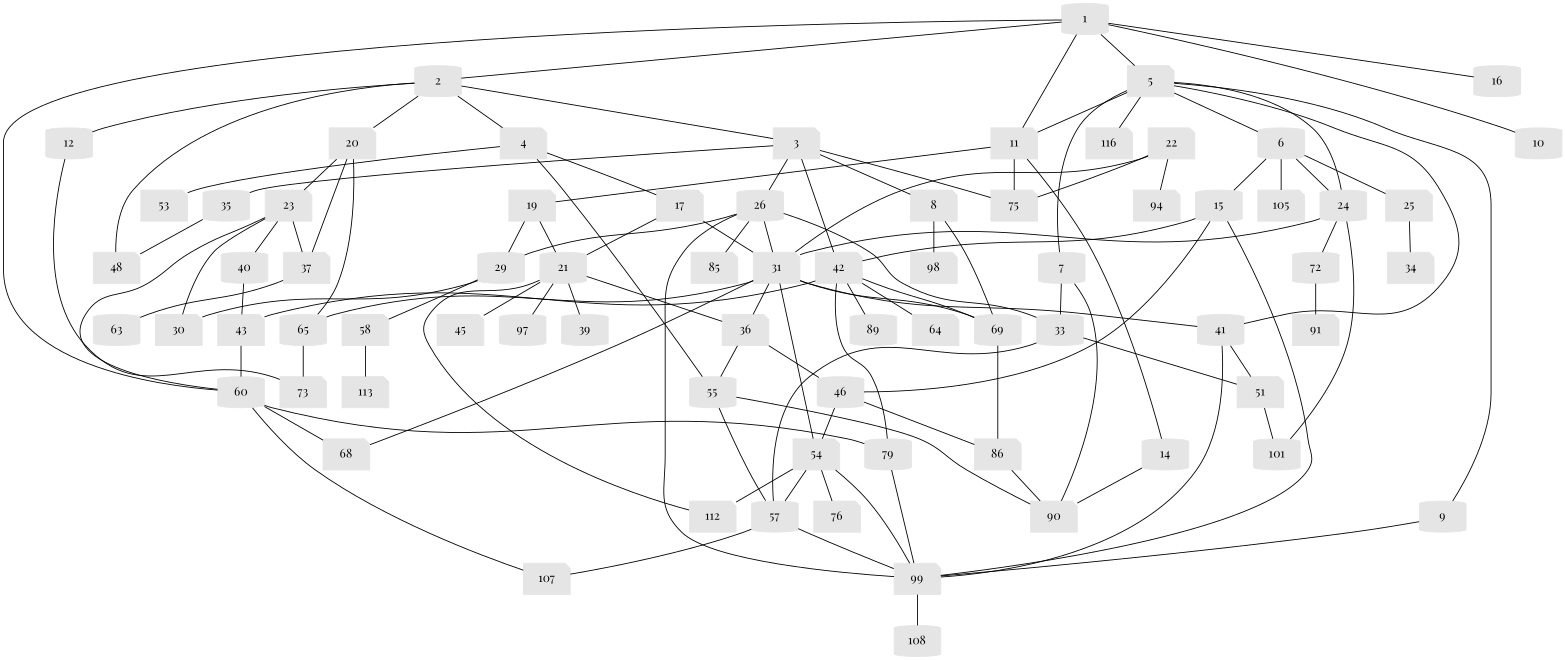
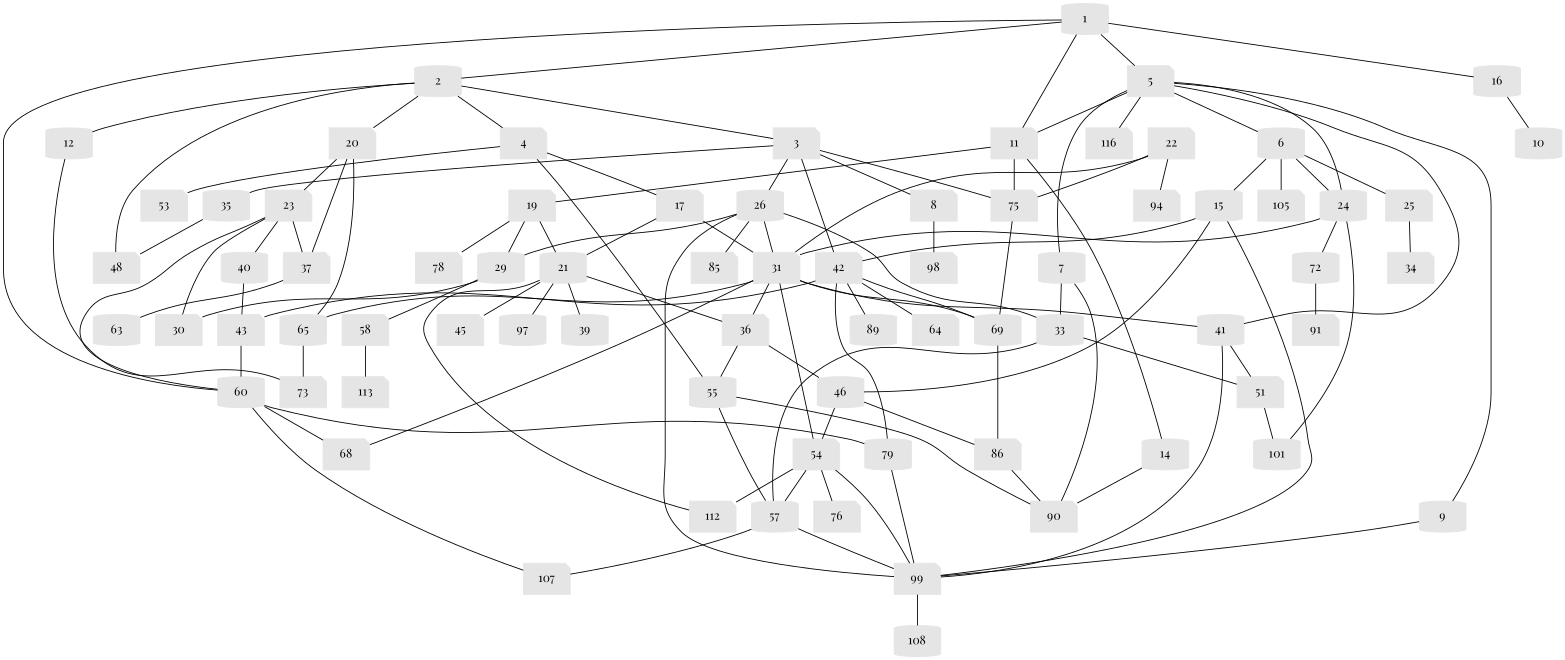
edge "1" -- "10": now "16" -- "10"
edge "8" -- "69": now "75" -- "69"
node "78": added
